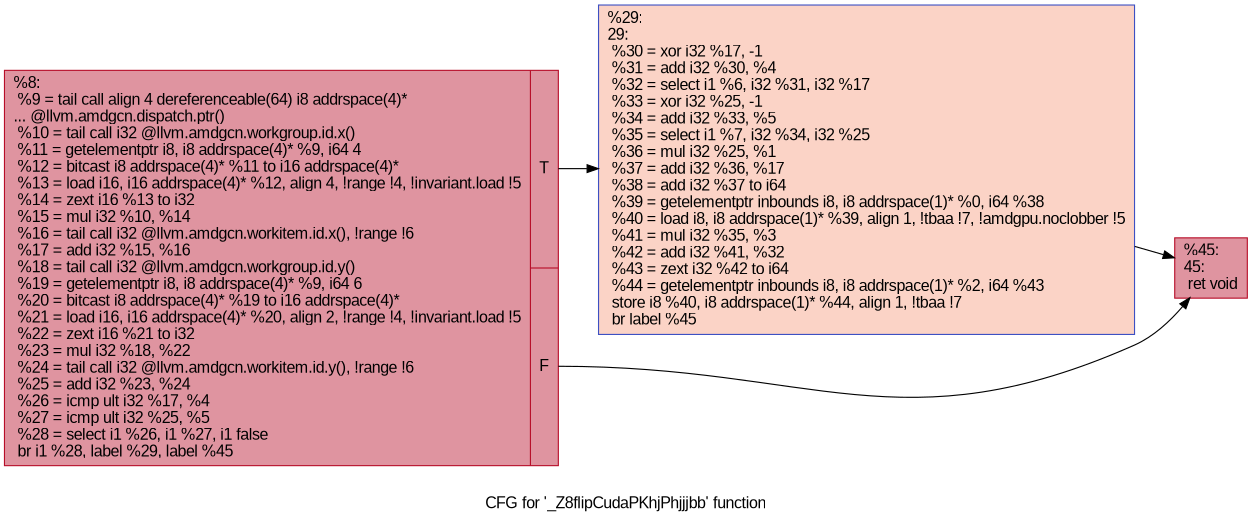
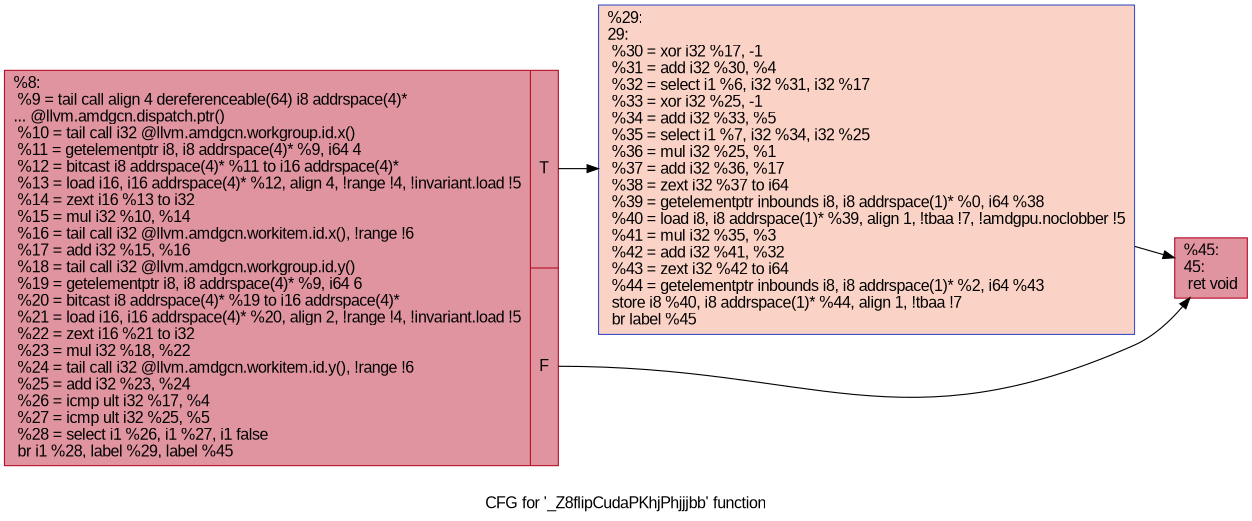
node "%29:": text "%38 = add i32 %37 to i64" -> "%38 = zext i32 %37 to i64"
